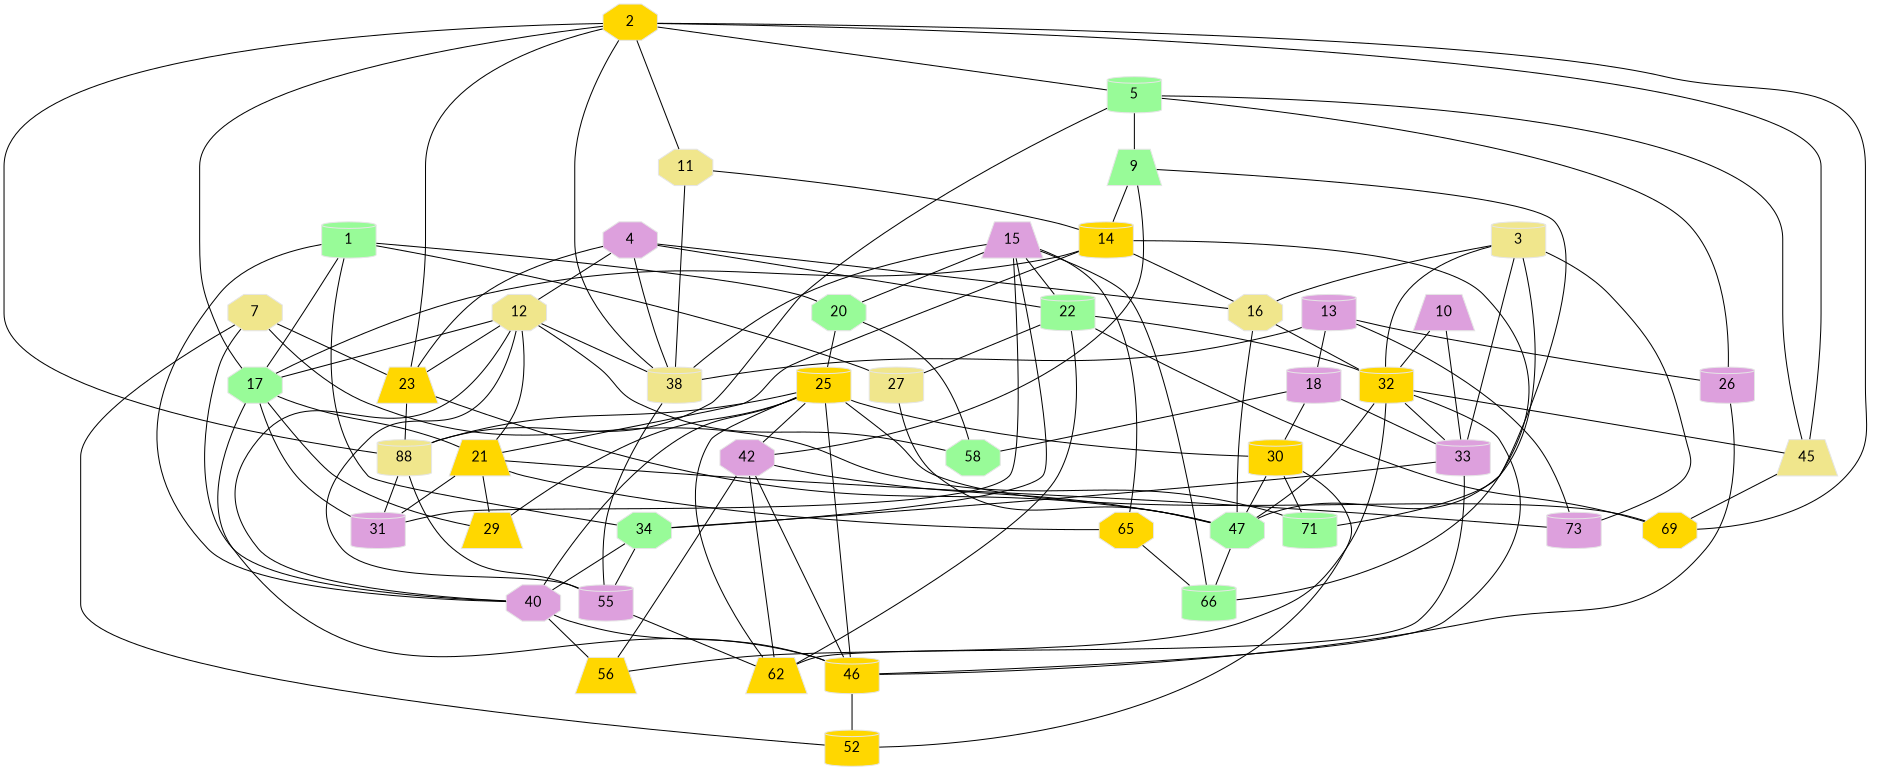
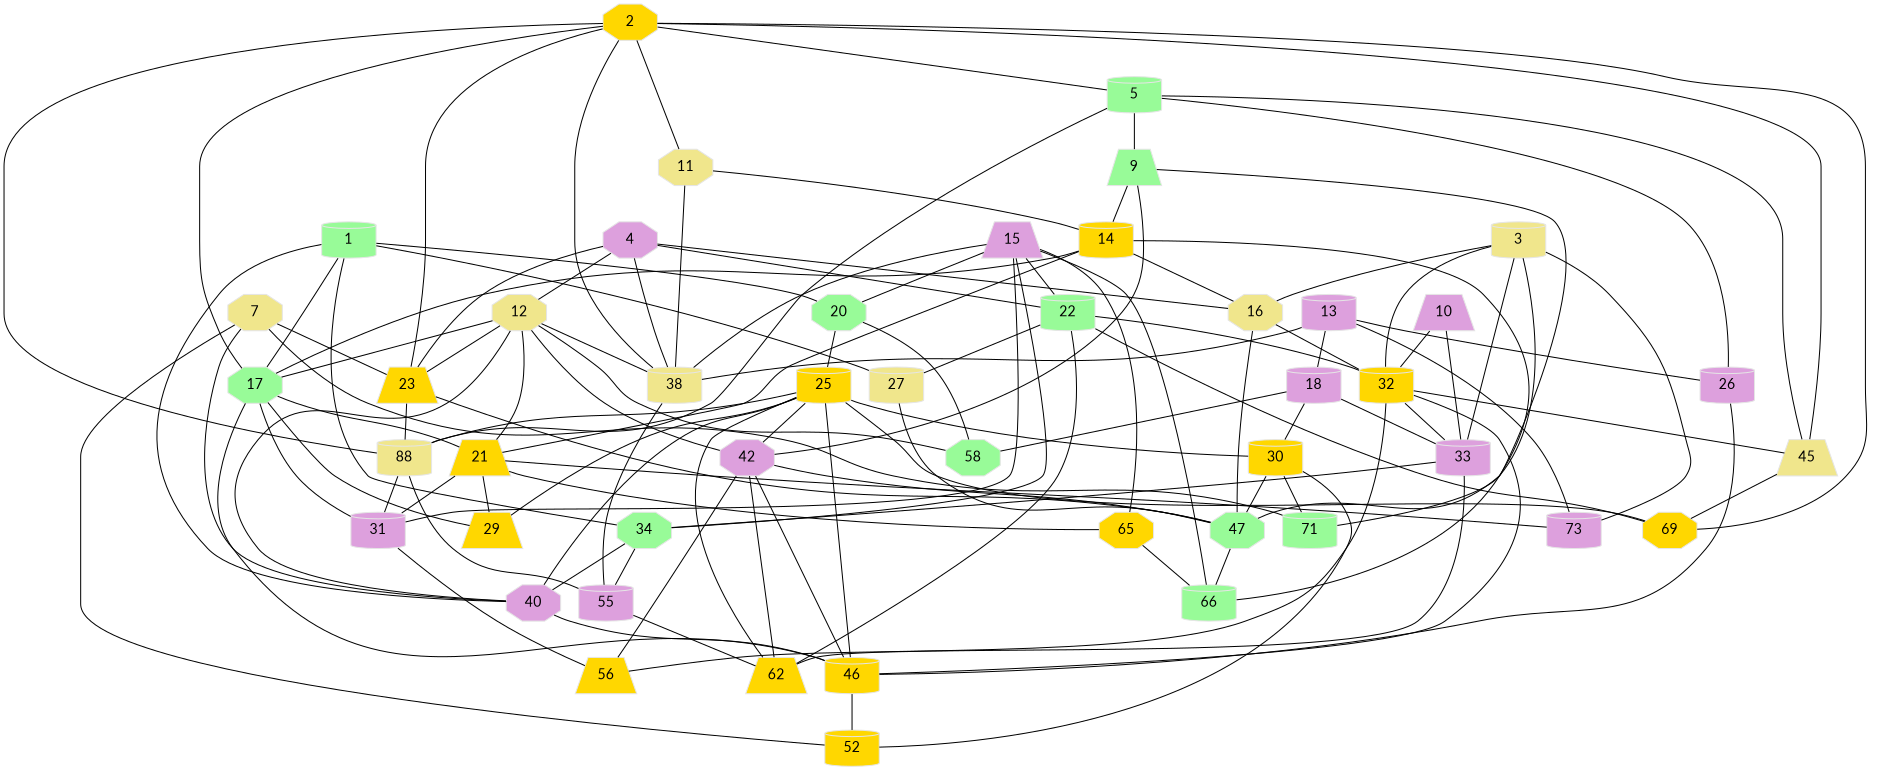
edge "32" -- "47": removed
edge "12" -- "55": now "12" -- "42"
edge "40" -- "56": now "31" -- "56"
